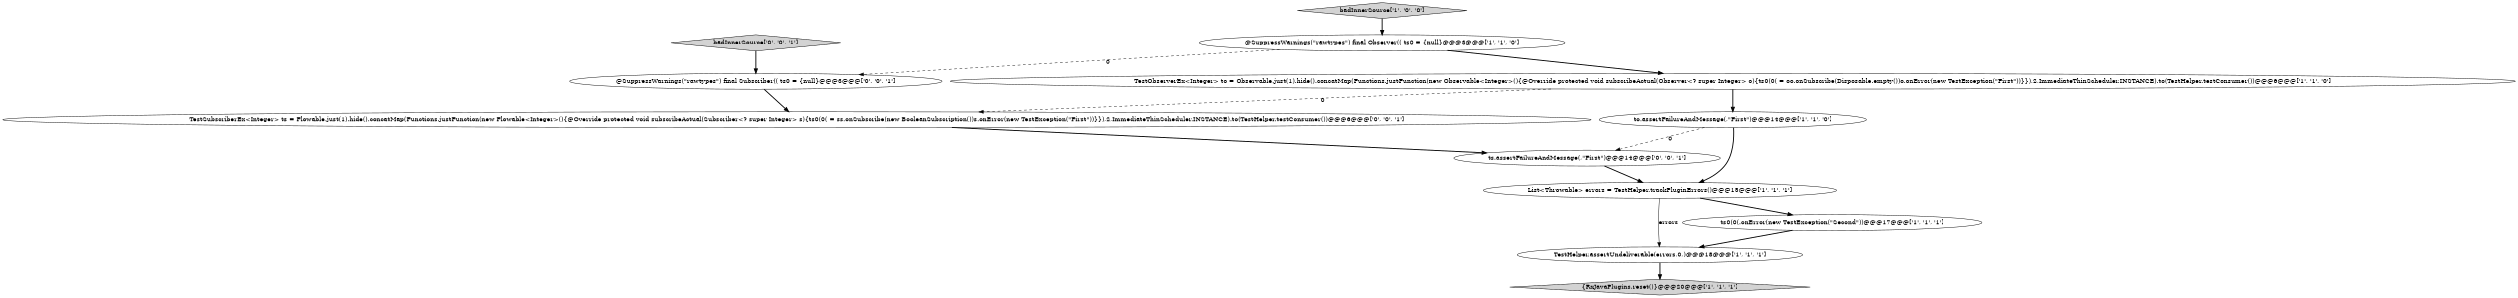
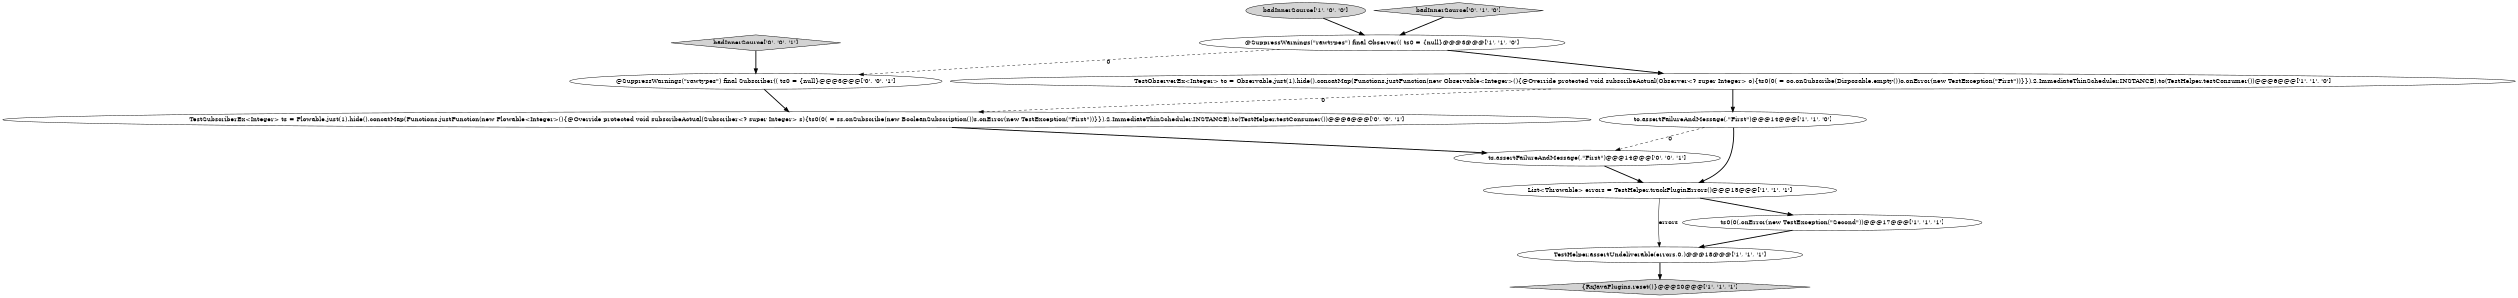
node "badInnerSource['1', '0', '0']": shape diamond -> ellipse
node "badInnerSource['0', '1', '0']": added
